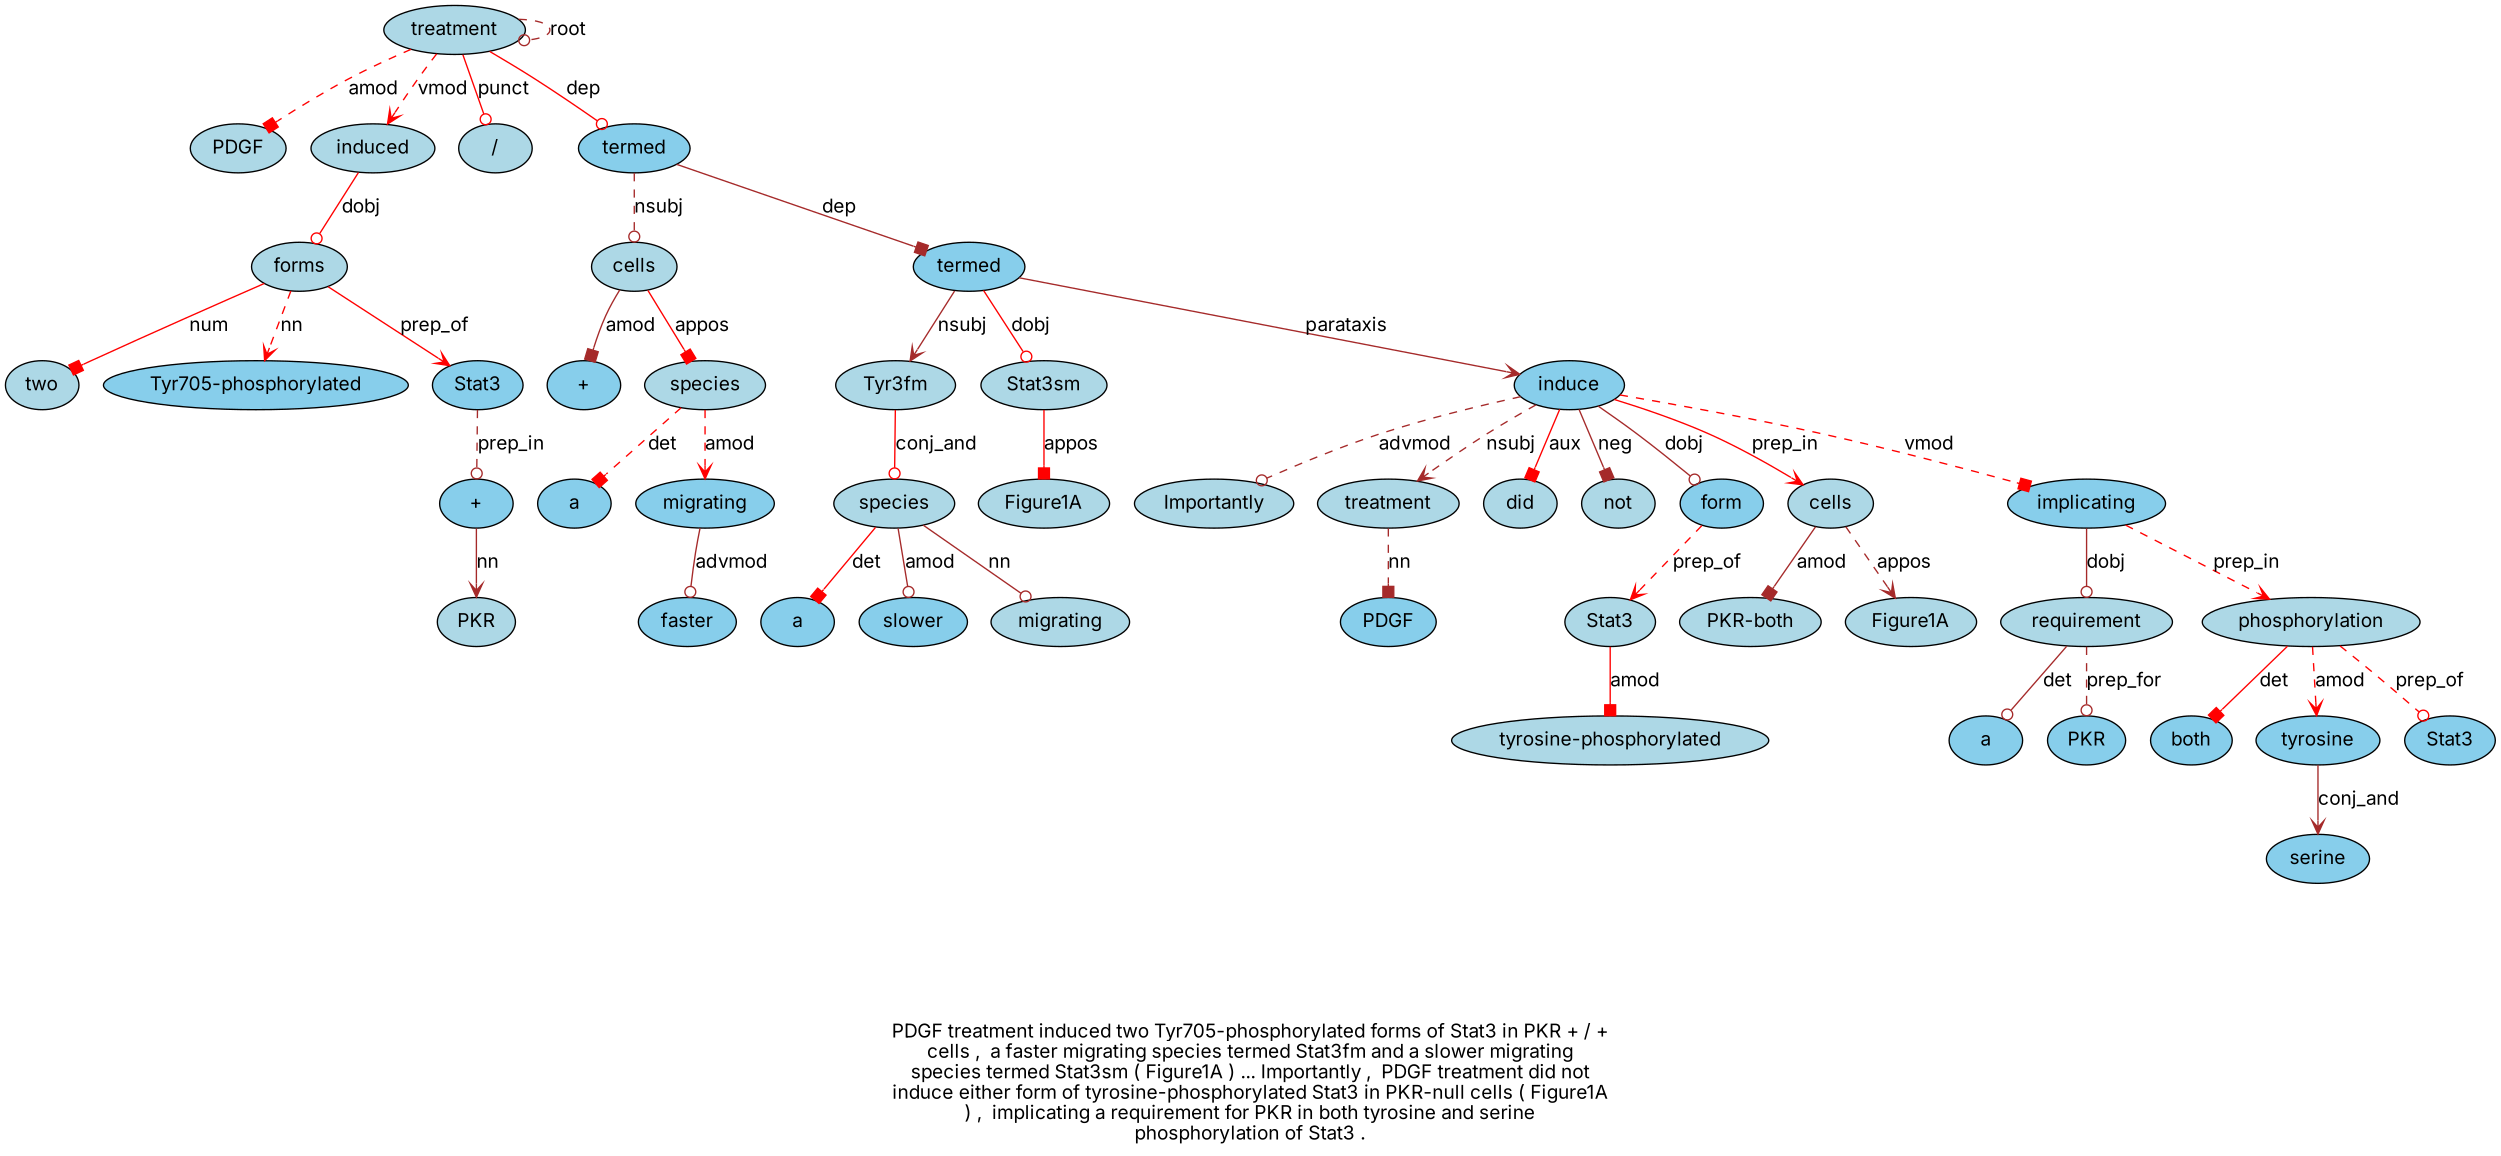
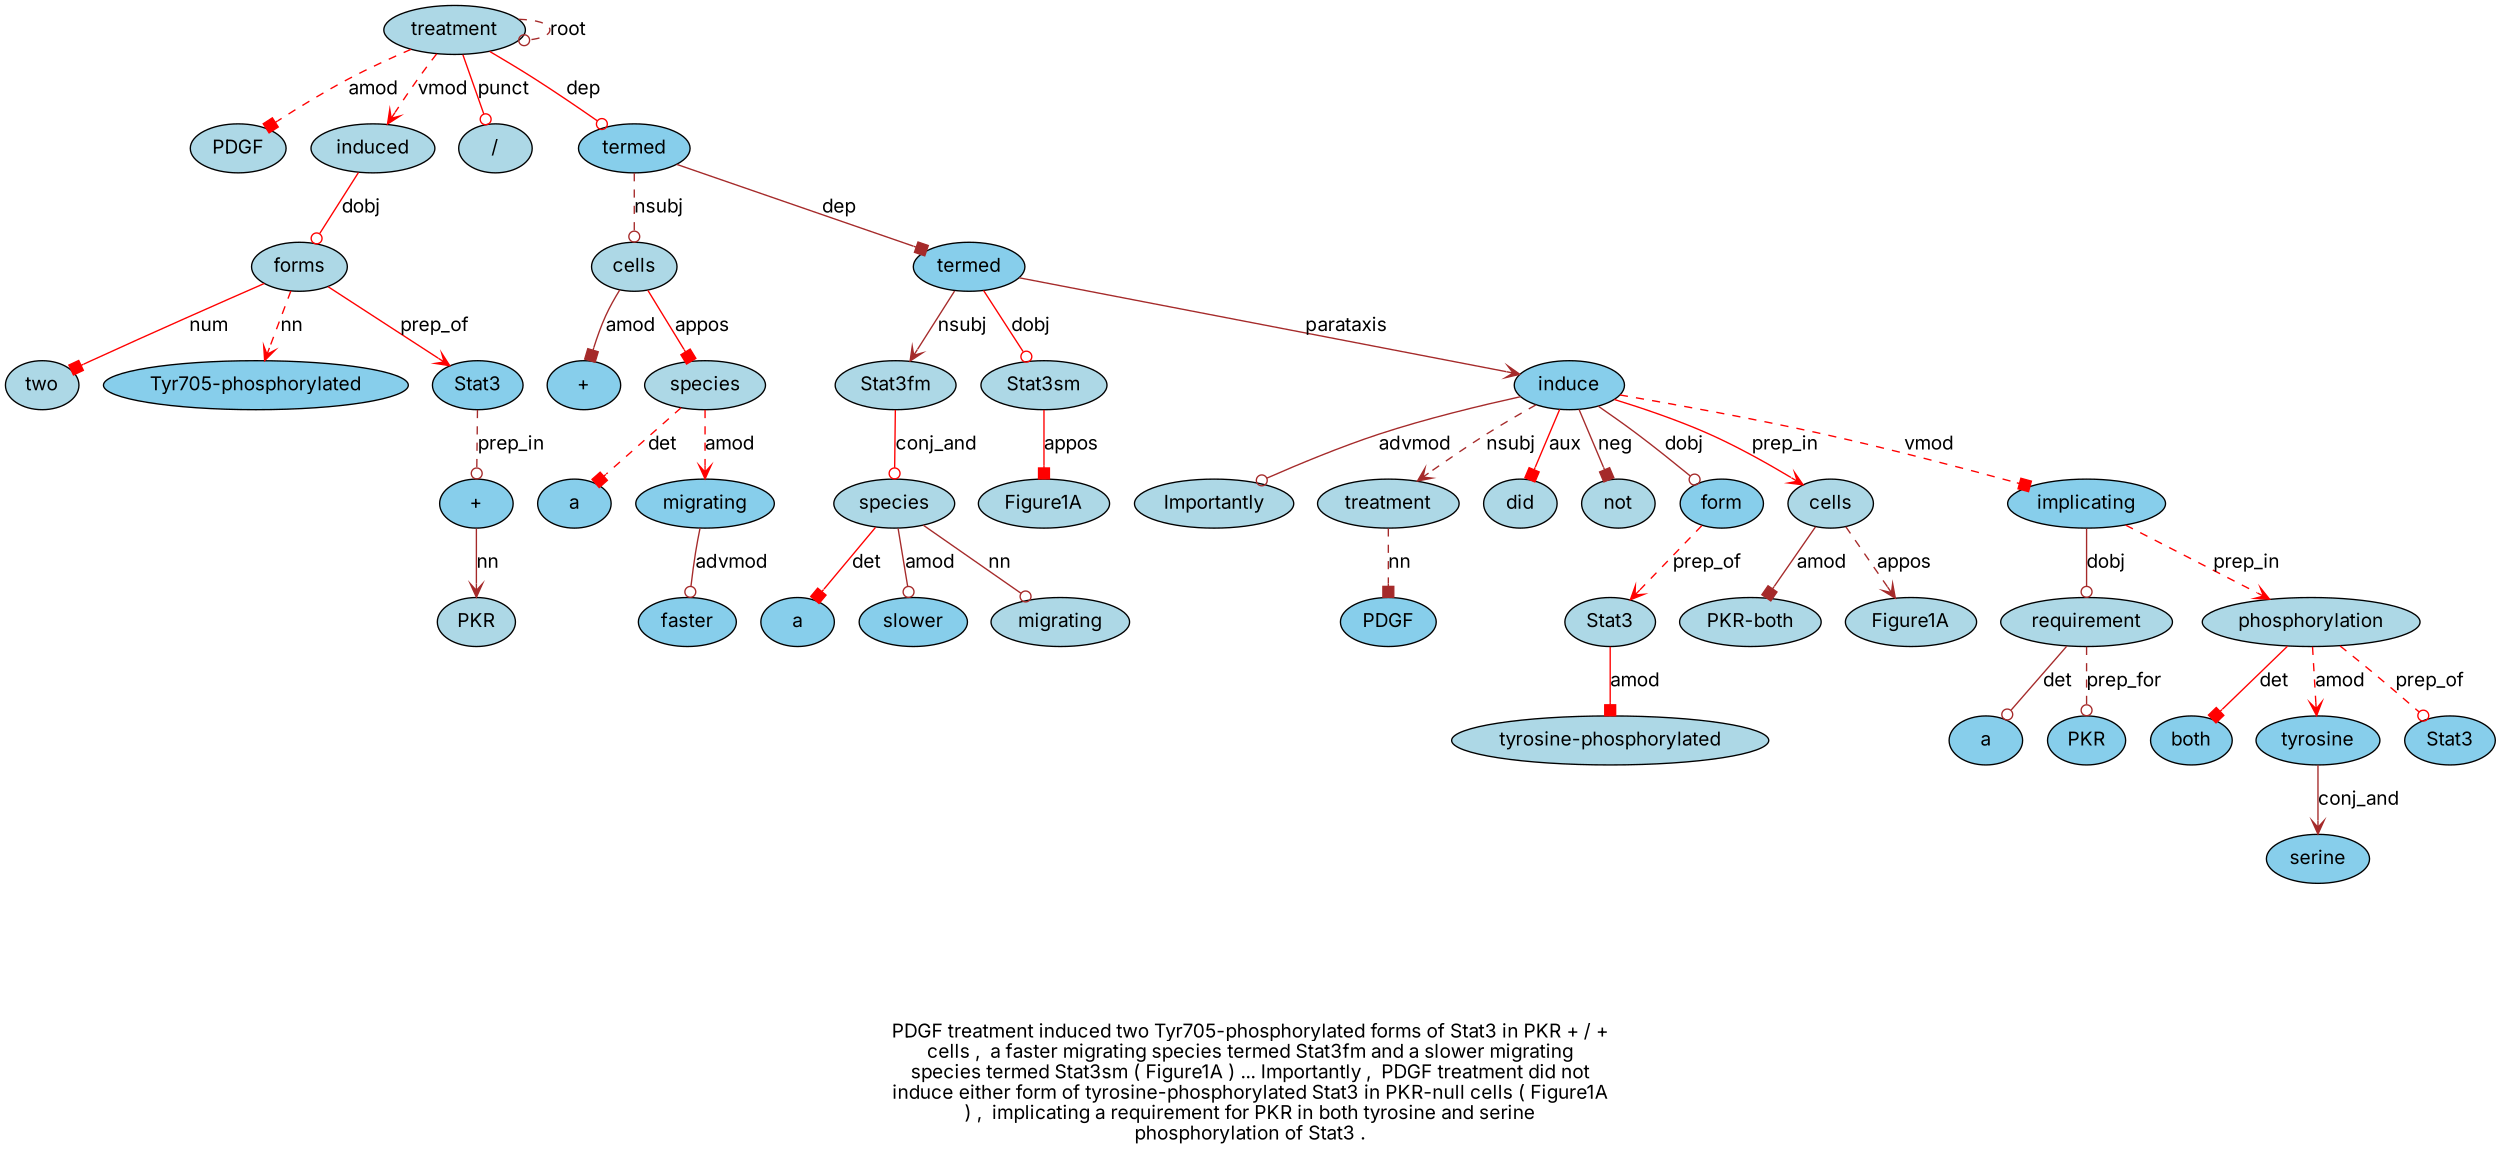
node "Tyr3fm": label "Tyr3fm" -> "Stat3fm"
edge "induce" -> "Importantly": style dashed -> solid
